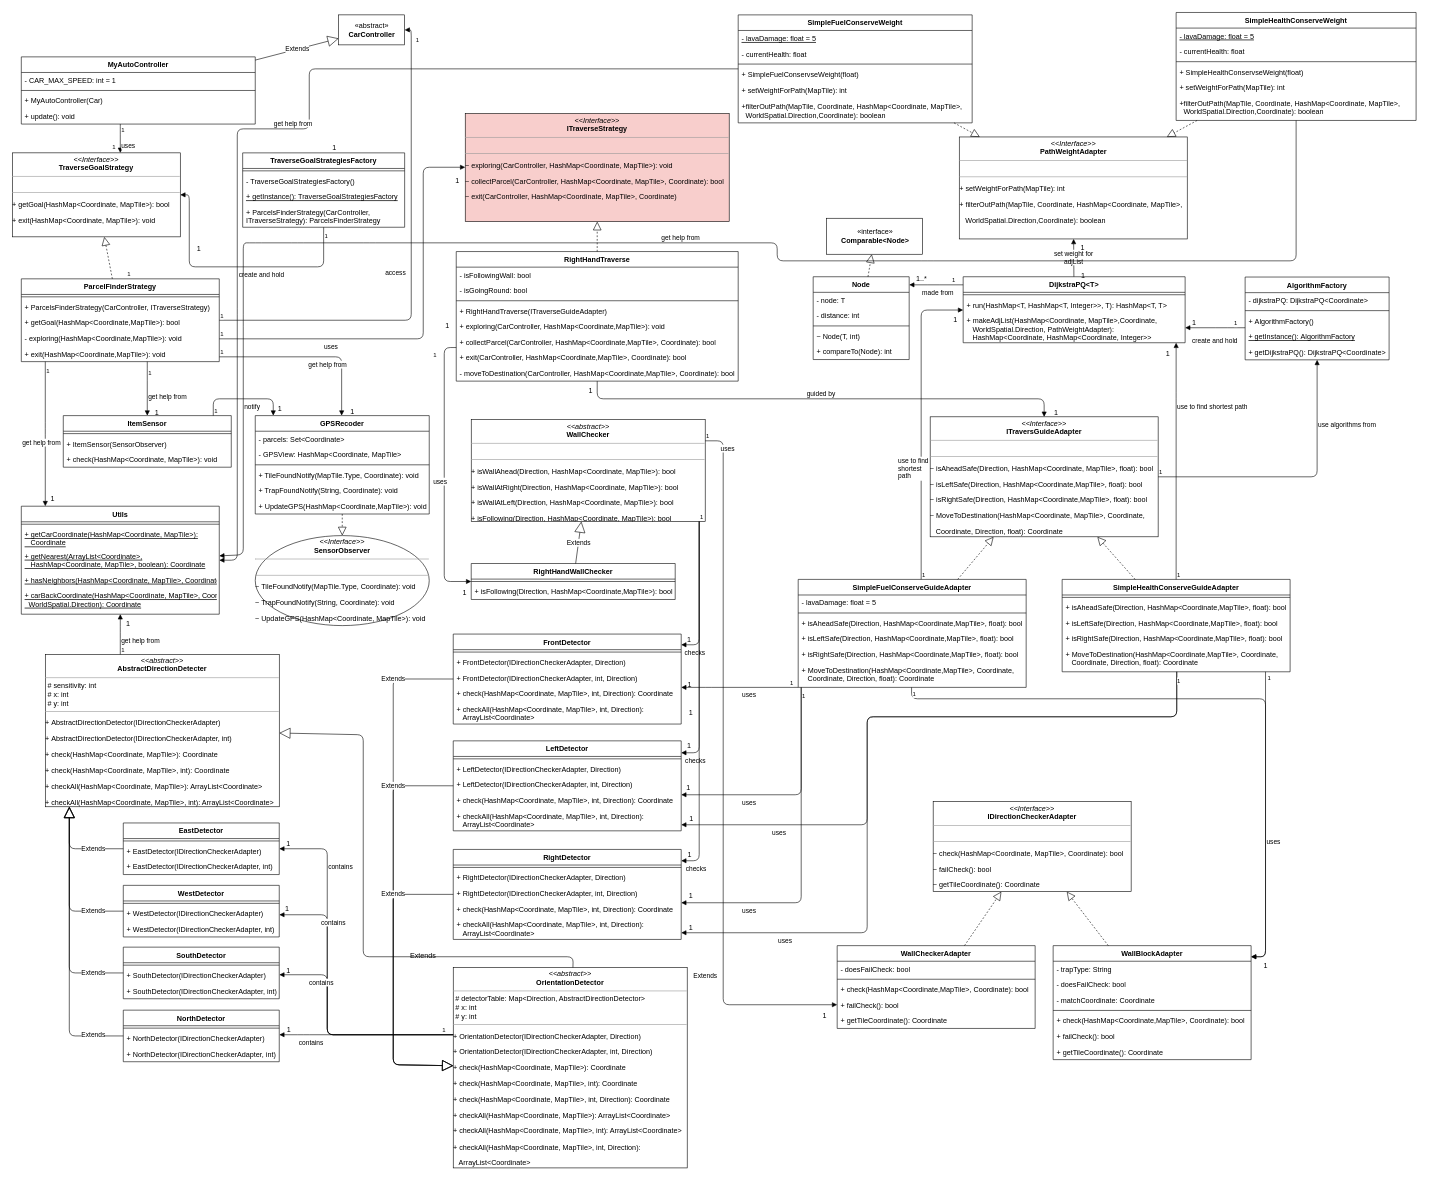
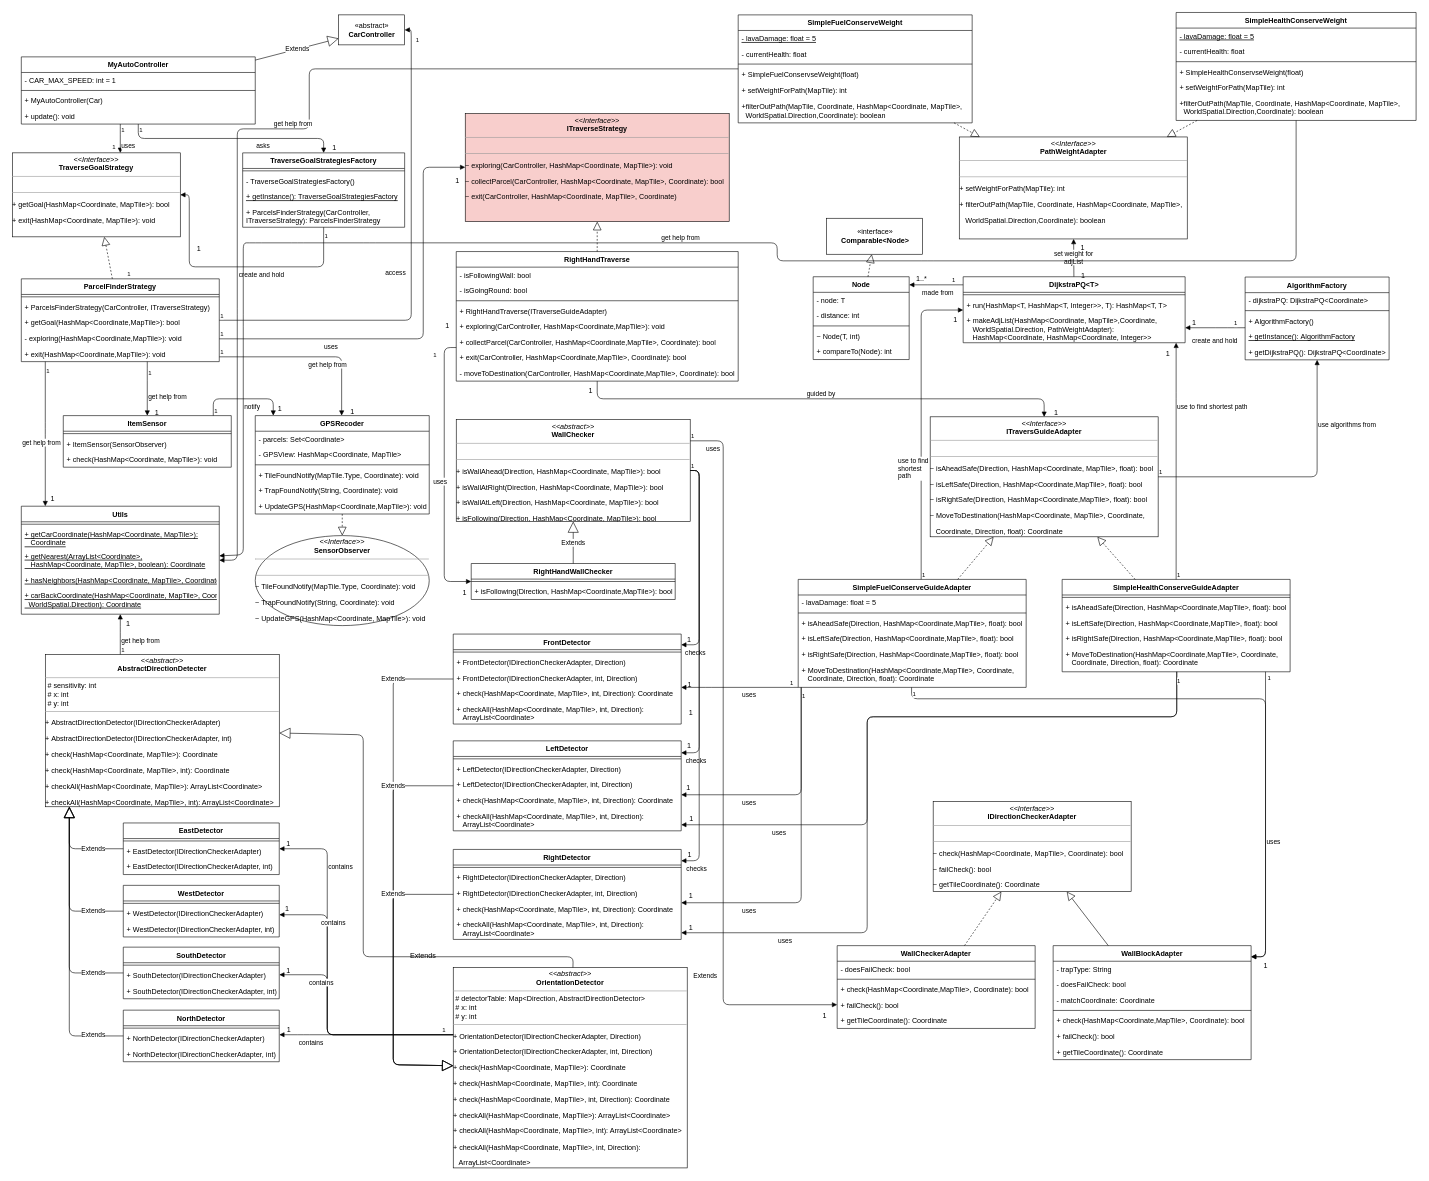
edge "MyAutoController" -> "TraverseGoalStrategiesFactory": added, labels "1", "asks"
node "<<abstract>> WallChecker + isWallAhead(Direction, HashMap<Coordinate, MapTile>): bool + isWallAtRight(Direction, HashMap<Coordinate, MapTile>): bool + isWallAtLeft(Direction, HashMap<Coordinate, MapTile>): bool + isFollowing(Direction, HashMap<Coordinate, MapTile>): bool": moved (588, 470) -> (573, 470)
edge "WallBlockAdapter" -> "<<Interface>> IDirectionCheckerAdapter ~ check(HashMap<Coordinate, MapTile>, Coordinate): bool ~ failCheck(): bool ~ getTileCoordinate(): Coordinate": style dashed -> solid
